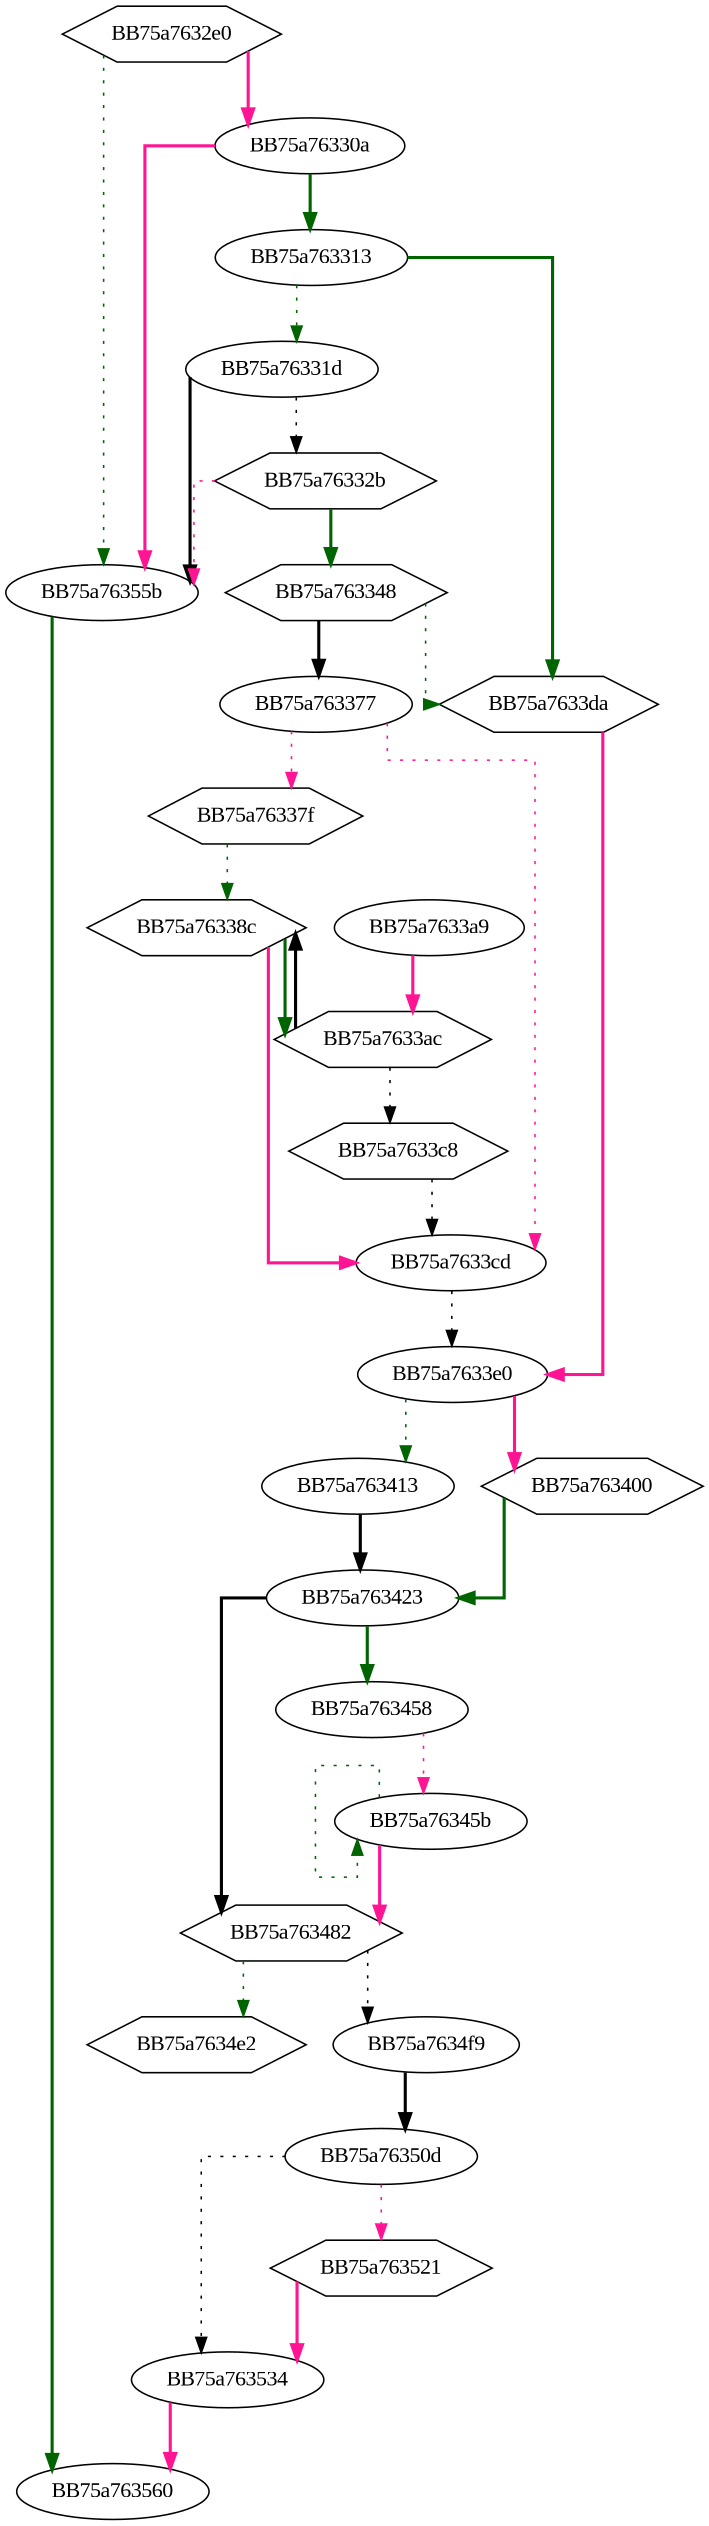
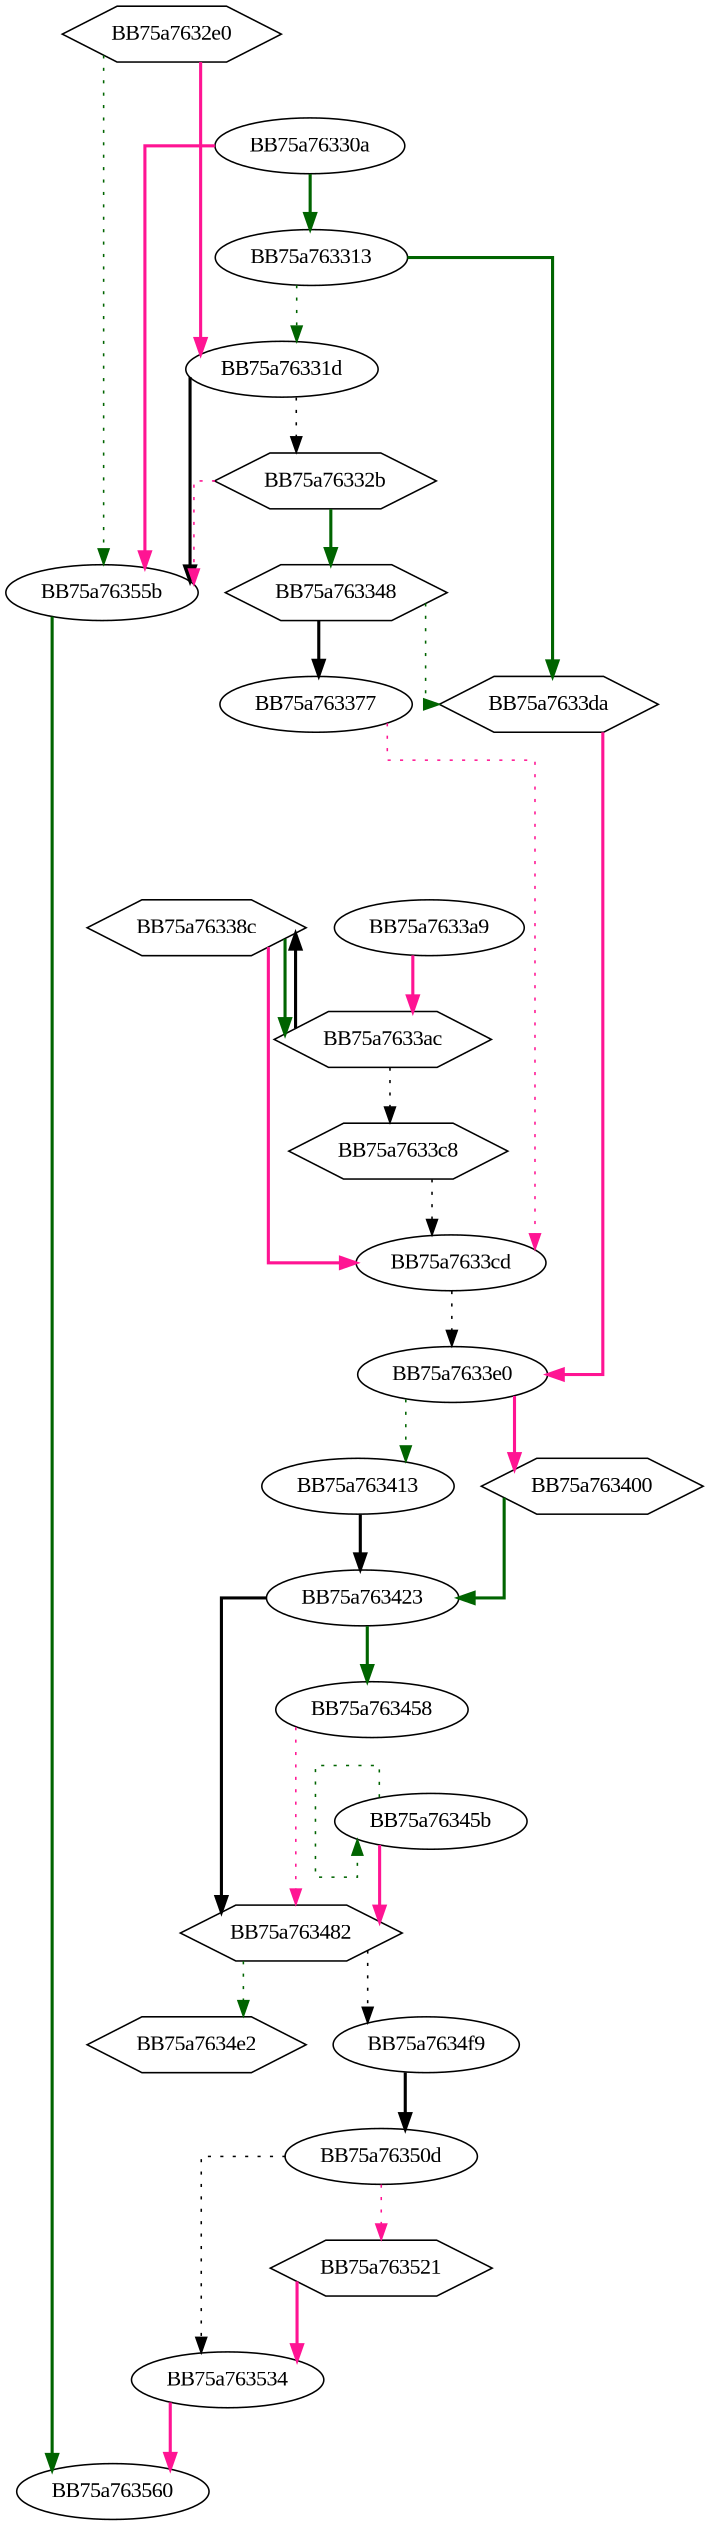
edge "BB75a7632e0" -> "BB75a76330a": now "BB75a7632e0" -> "BB75a76331d"
node "BB75a76337f": removed
edge "BB75a763458" -> "BB75a76345b": now "BB75a763458" -> "BB75a763482"
